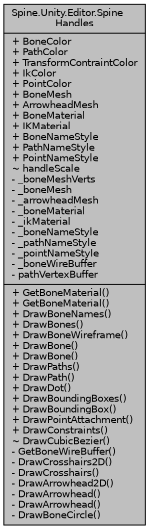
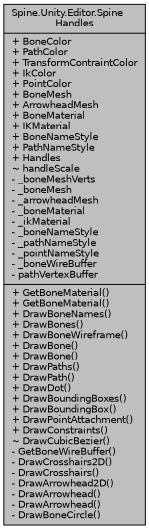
node "Spine.Unity.Editor.Spine": text "+ PointNameStyle" -> "+ Handles"
